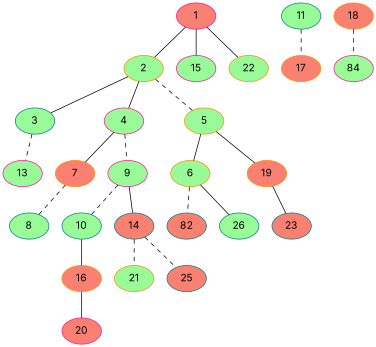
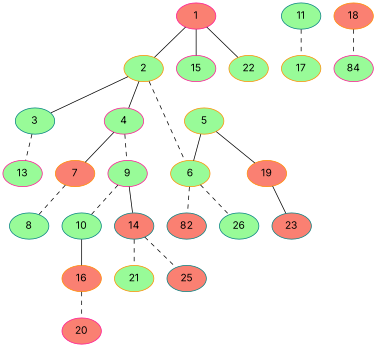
node "17": fillcolor salmon -> palegreen
edge "2" -- "5": now "2" -- "6"
edge "6" -- "26": style solid -> dashed
edge "16" -- "20": style solid -> dashed
